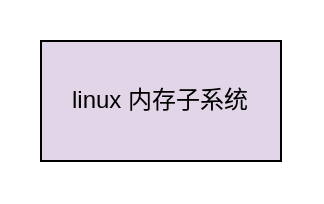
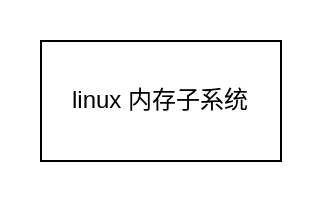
node "linux 内存子系统": fillcolor #e1d5e7 -> #ffffff
